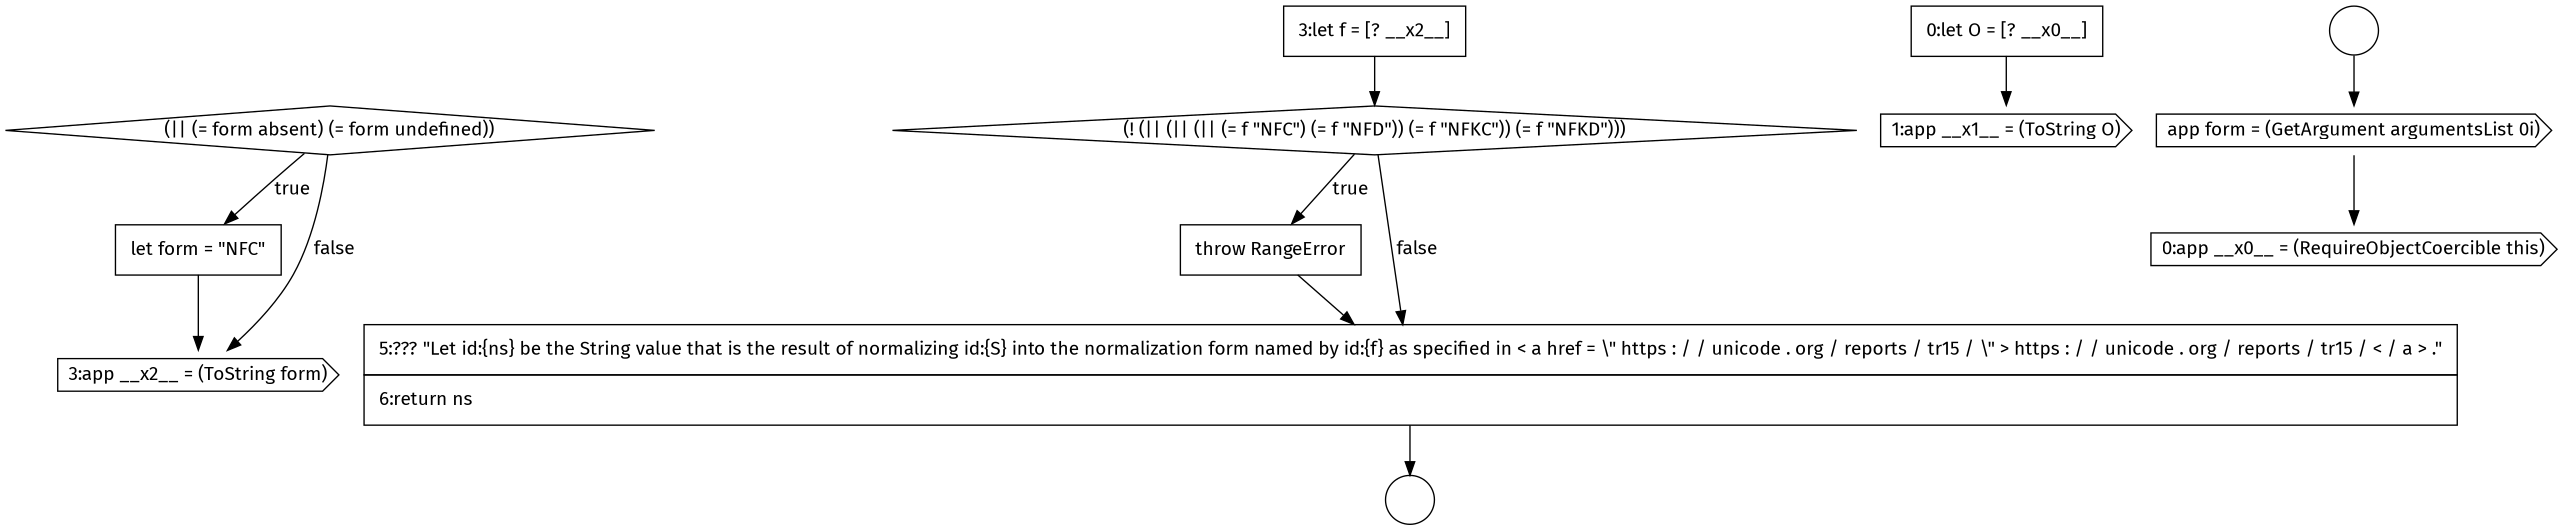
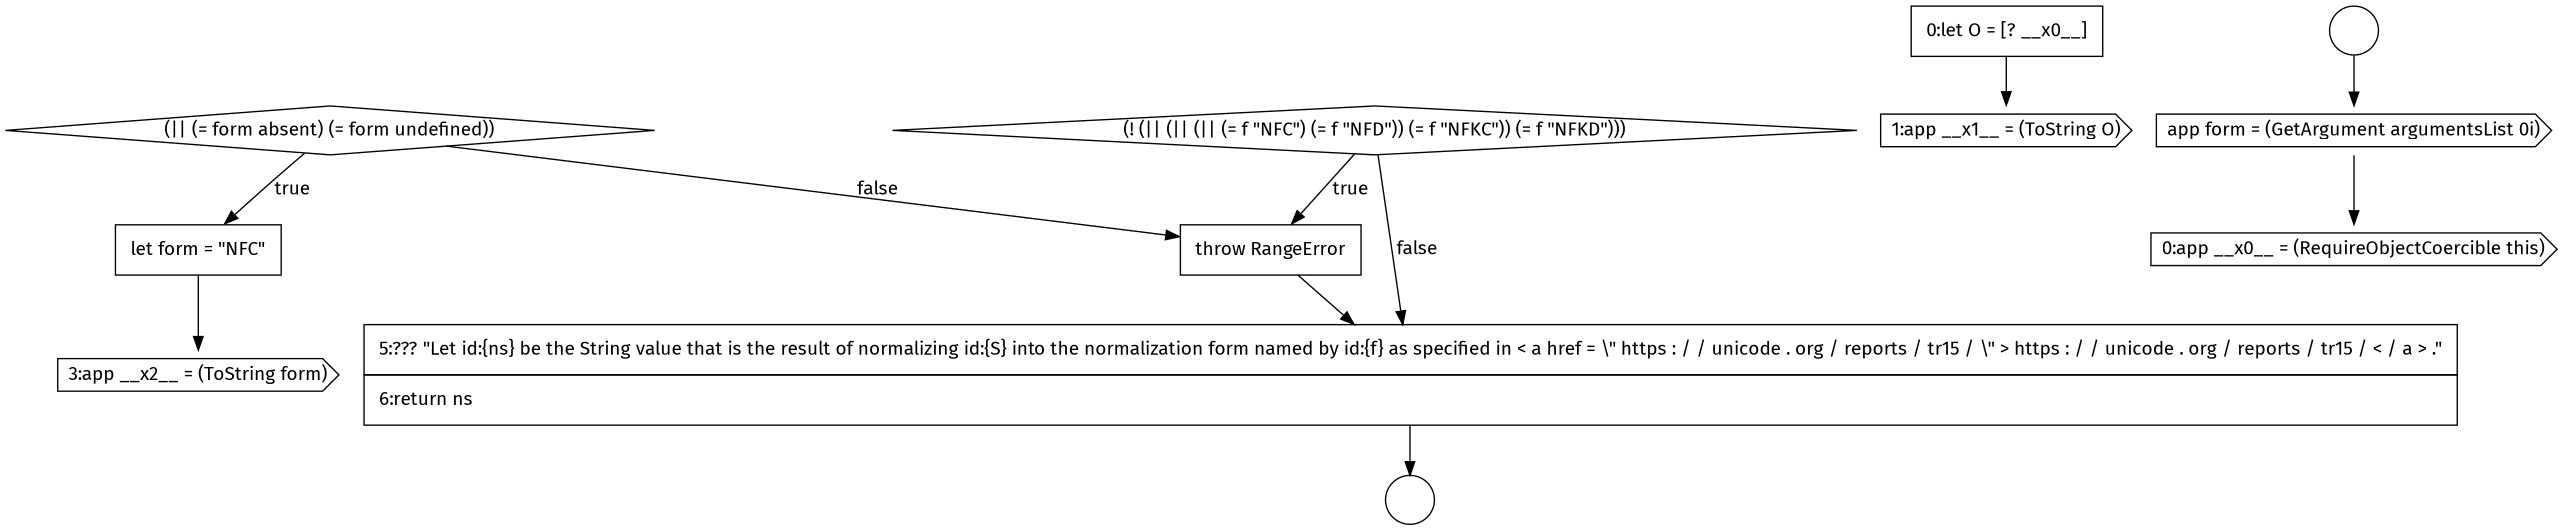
node "3:let f = [? __x2__]": removed
edge "(|| (= form absent) (= form undefined))" -> "3:app __x2__ = (ToString form)": now "(|| (= form absent) (= form undefined))" -> "throw RangeError"
